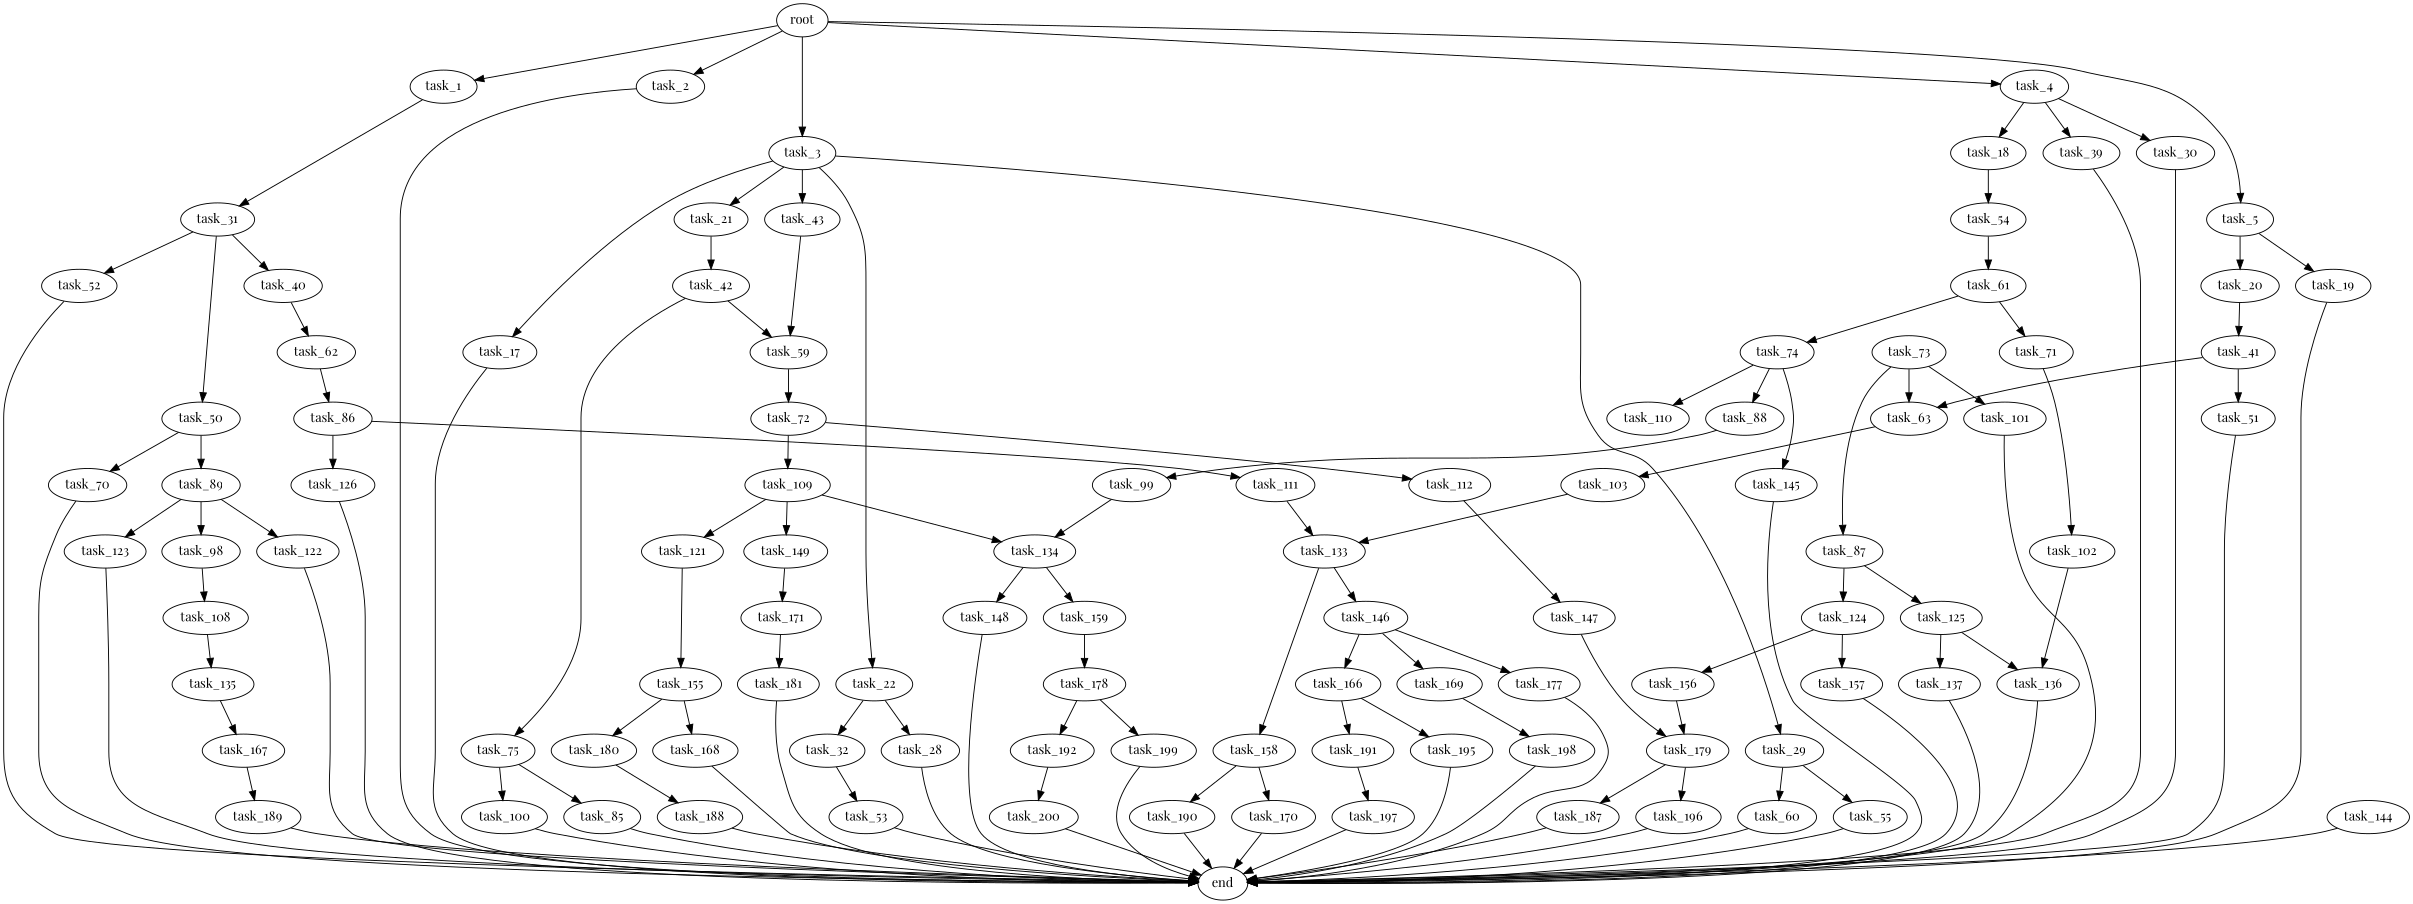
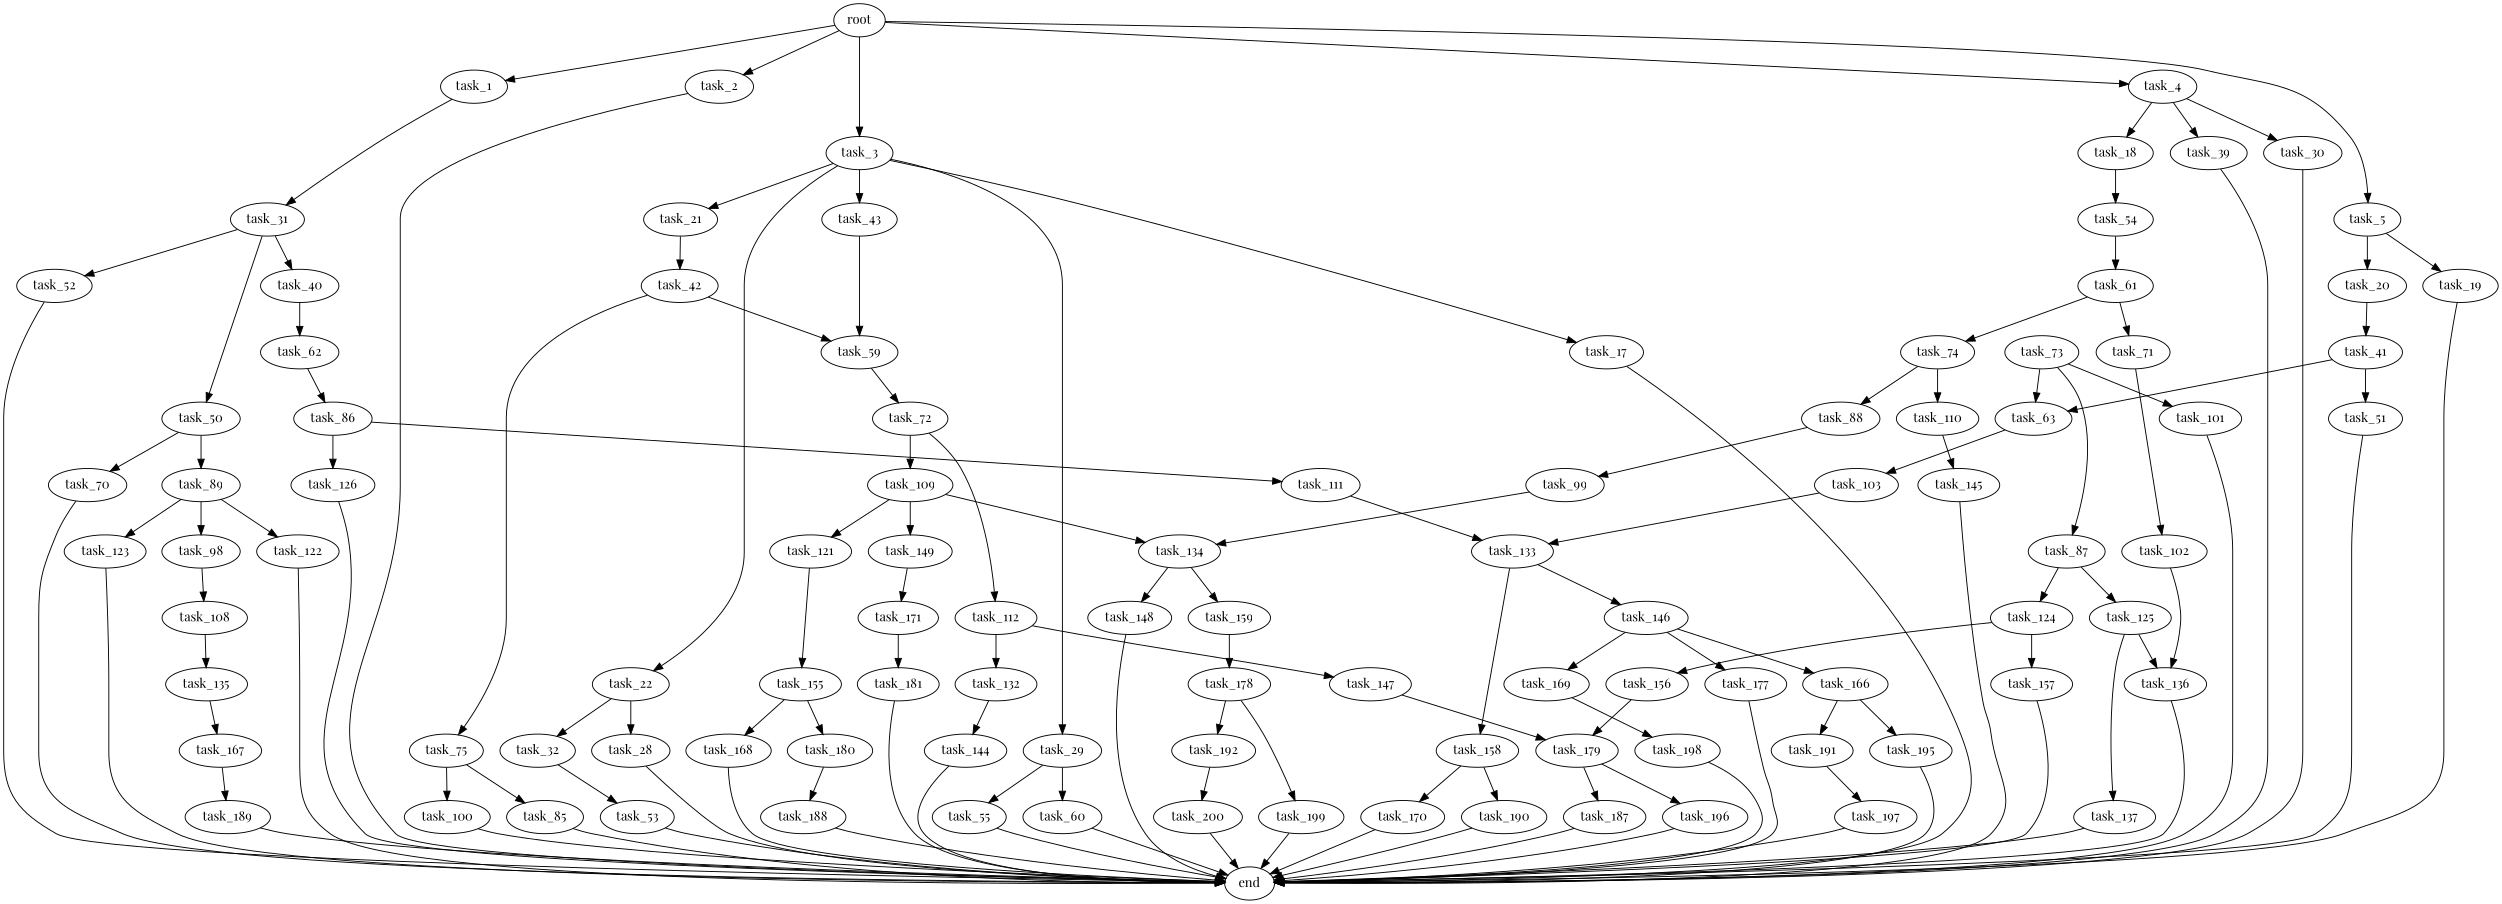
edge "task_74" -> "task_145": now "task_110" -> "task_145"
node "task_132": added
